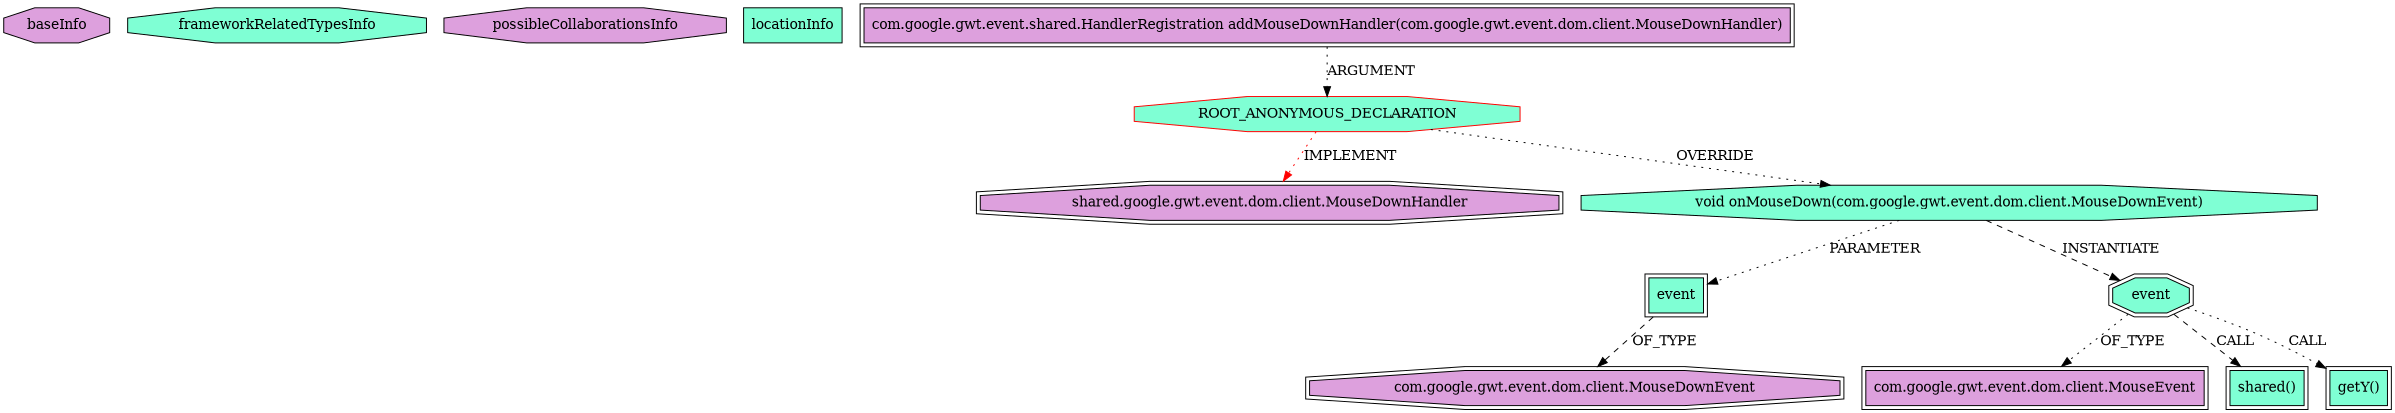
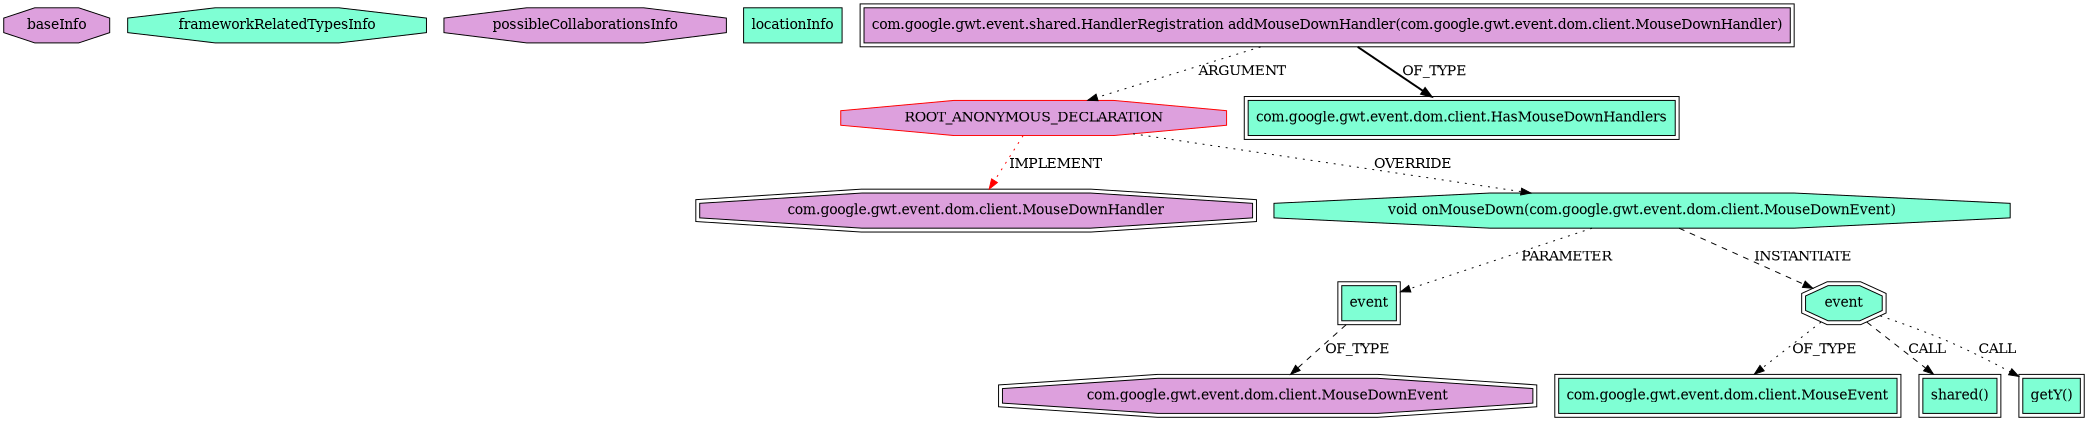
node "ROOT_ANONYMOUS_DECLARATION": fillcolor aquamarine -> plum
node "com.google.gwt.event.dom.client.HasMouseDownHandlers": added
node "shared.google.gwt.event.dom.client.MouseDownHandler": label "shared.google.gwt.event.dom.client.MouseDownHandler" -> "com.google.gwt.event.dom.client.MouseDownHandler"
node "com.google.gwt.event.dom.client.MouseEvent": fillcolor plum -> aquamarine
